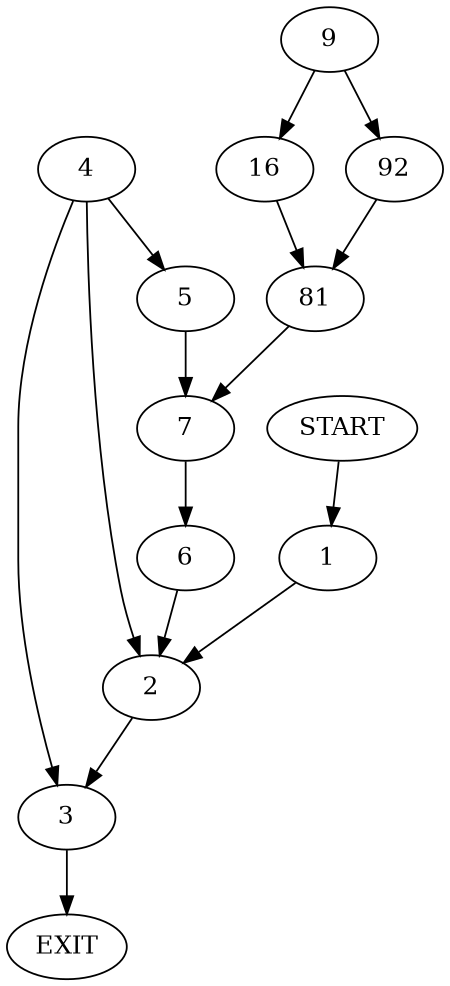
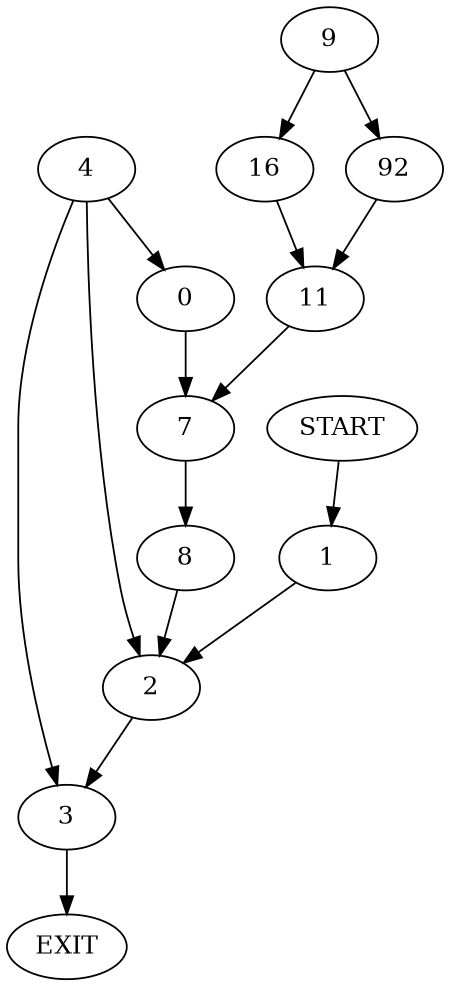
node "5": label "5" -> "0"
node "81": label "81" -> "11"
node "6": label "6" -> "8"
